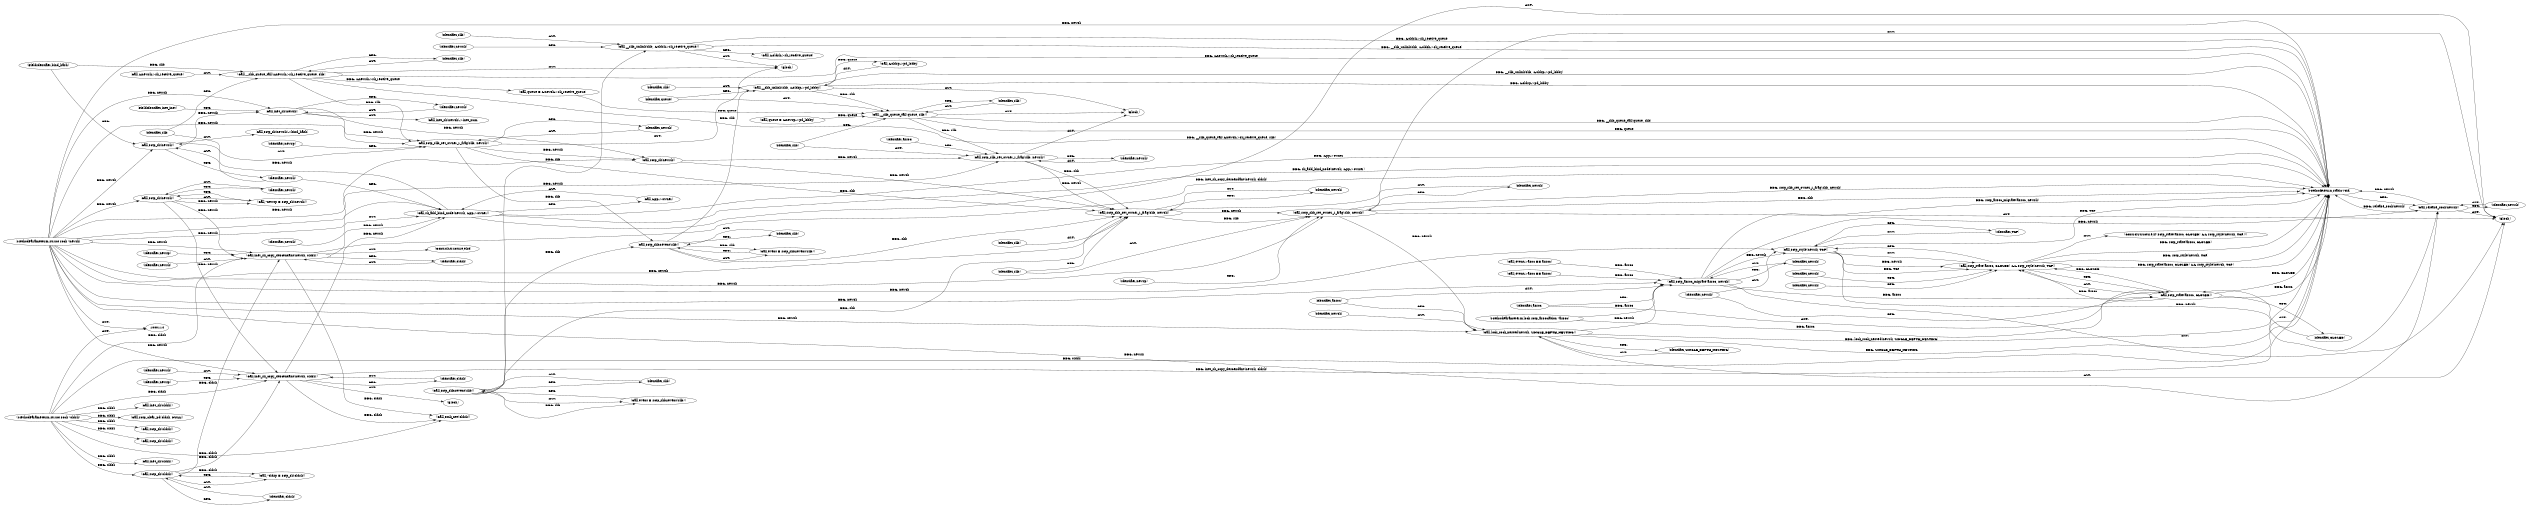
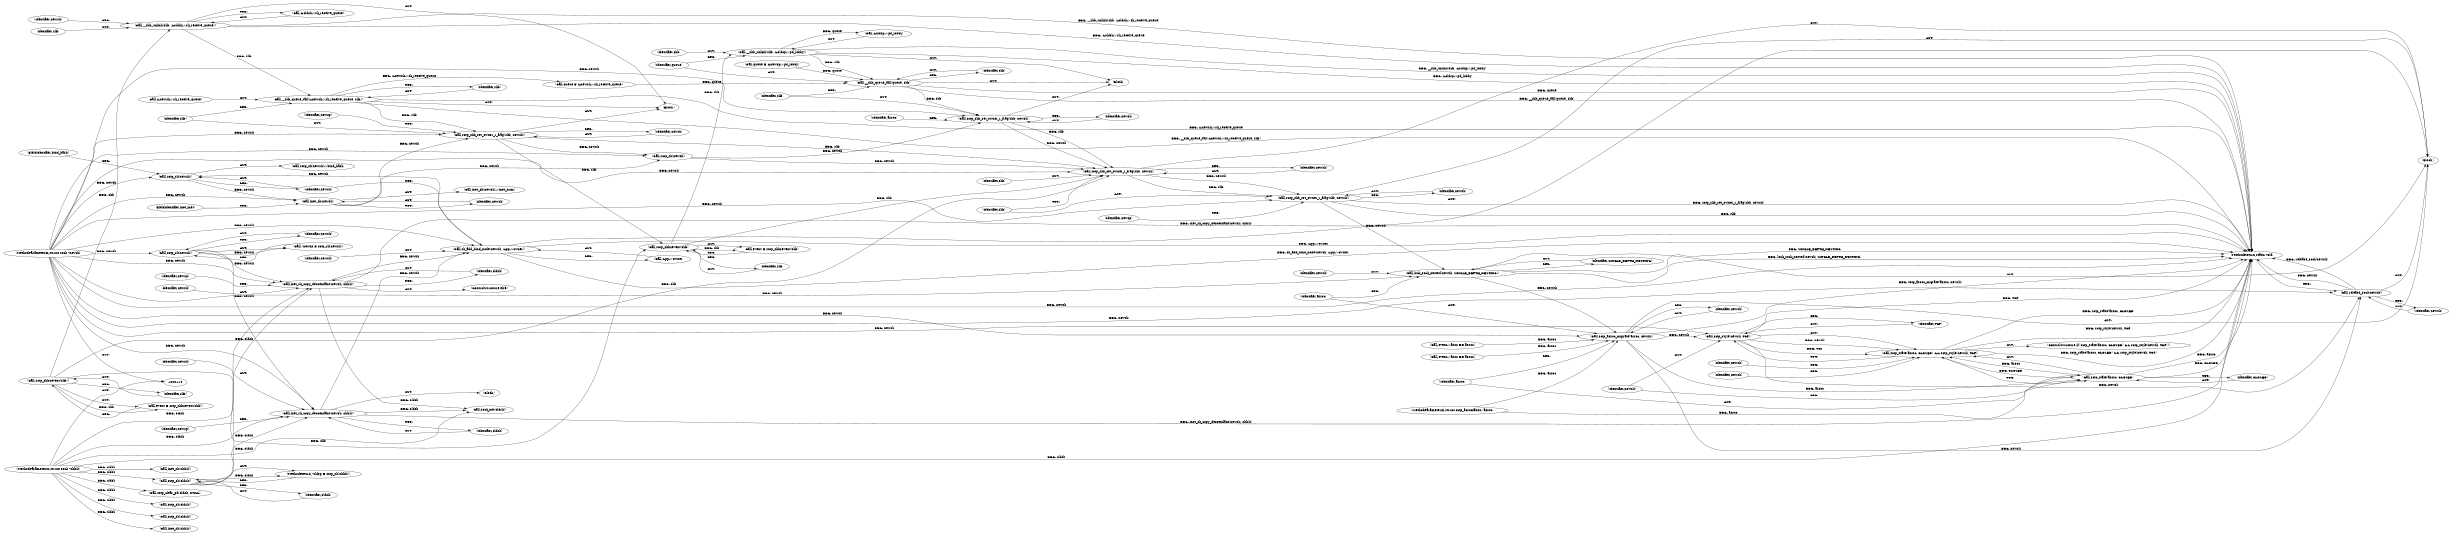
edge "(Call,&oldsk->sk_receive_queue)" -> "(Call,__skb_unlink(skb, &oldsk->sk_receive_queue))": added, label "AST:"
edge "(FieldIdentifier,bind_hash)" -> "(Call,__skb_queue_tail(&newsk->sk_receive_queue, skb))": now "(Call,__skb_unlink(skb, &oldsk->sk_receive_queue))" -> "(Call,__skb_queue_tail(&newsk->sk_receive_queue, skb))"
node "(MethodParameterIn,lock sctp_association *assoc)": label "(MethodParameterIn,lock sctp_association *assoc)" -> "(MethodParameterIn,struct sctp_association *assoc)"
node "(Call,*oldsp = sctp_sk(oldsk))": label "(Call,*oldsp = sctp_sk(oldsk))" -> "(MethodReturn,*oldsp = sctp_sk(oldsk))"
